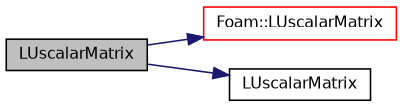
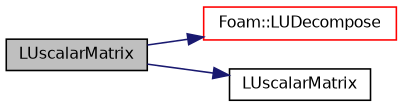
node "Foam::LUscalarMatrix": label "Foam::LUscalarMatrix" -> "Foam::LUDecompose"
